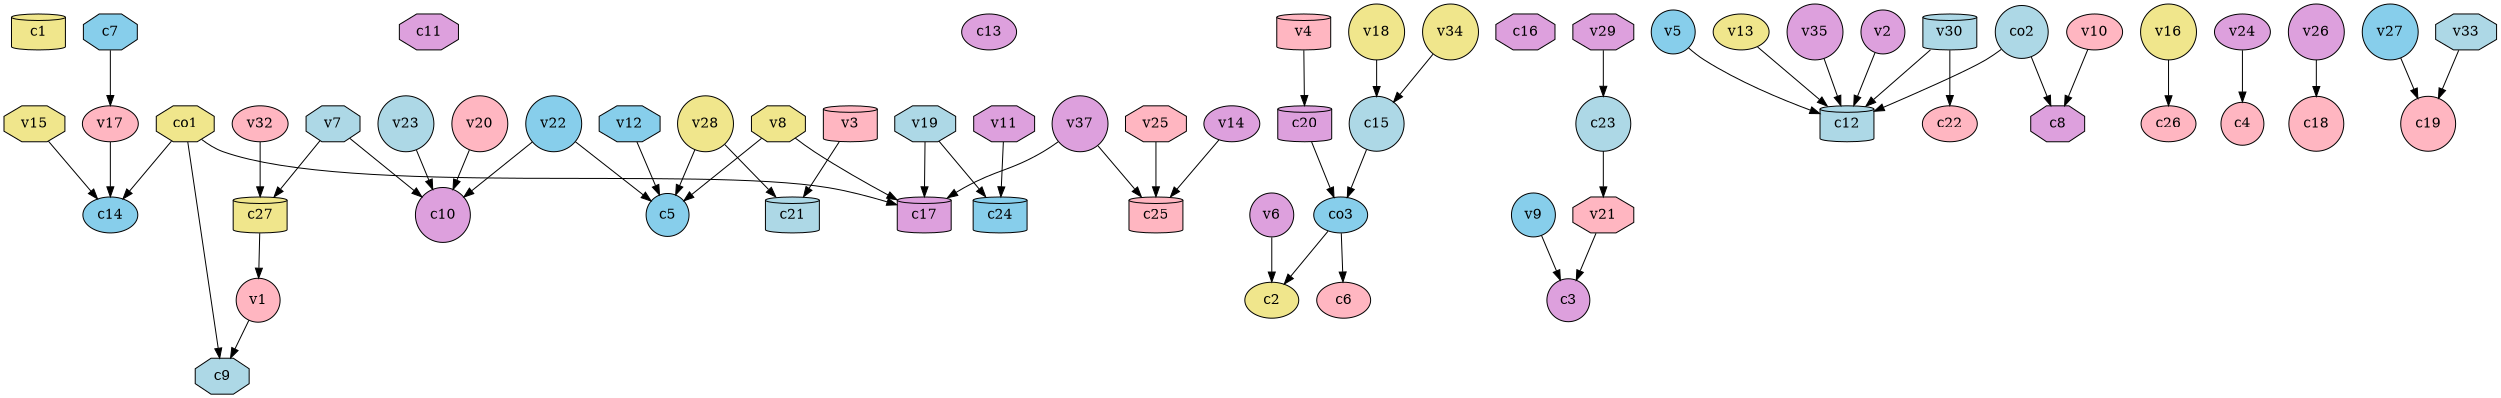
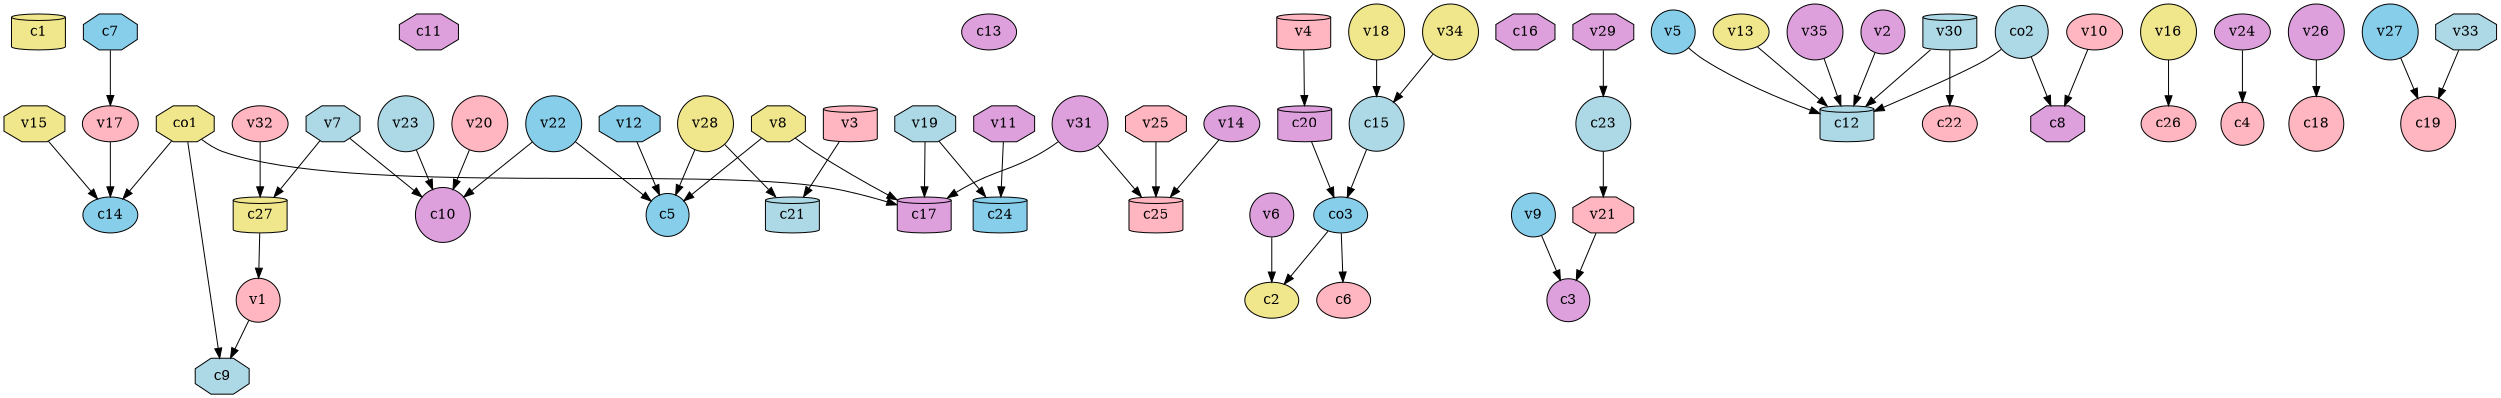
node "v37": label "v37" -> "v31"
